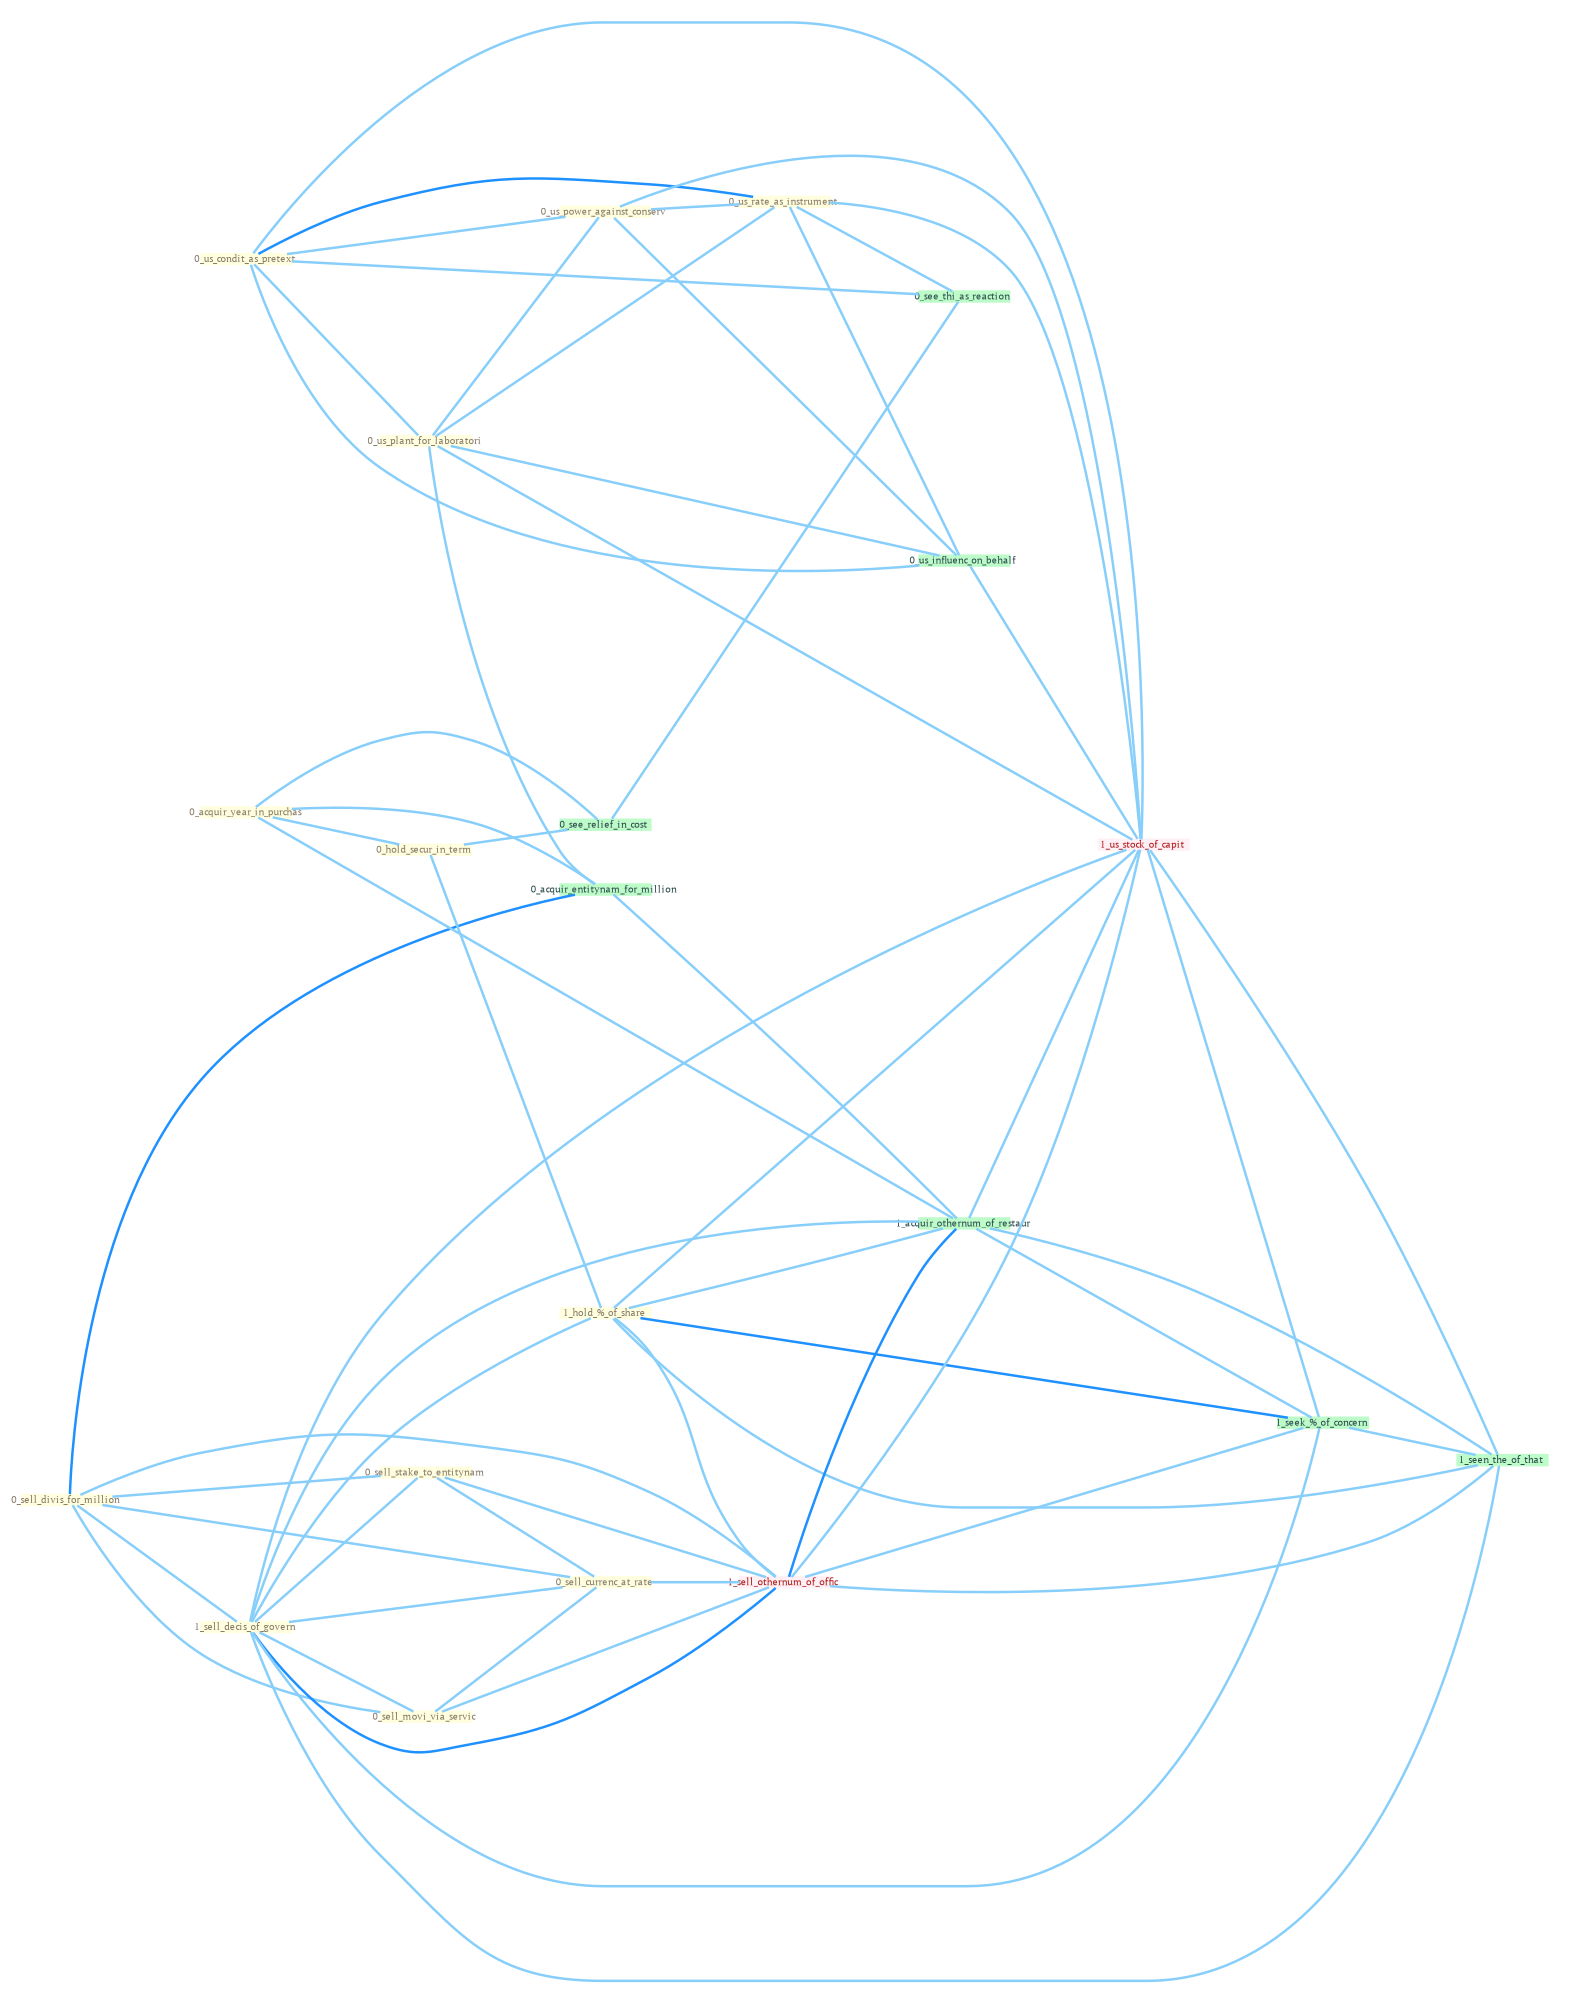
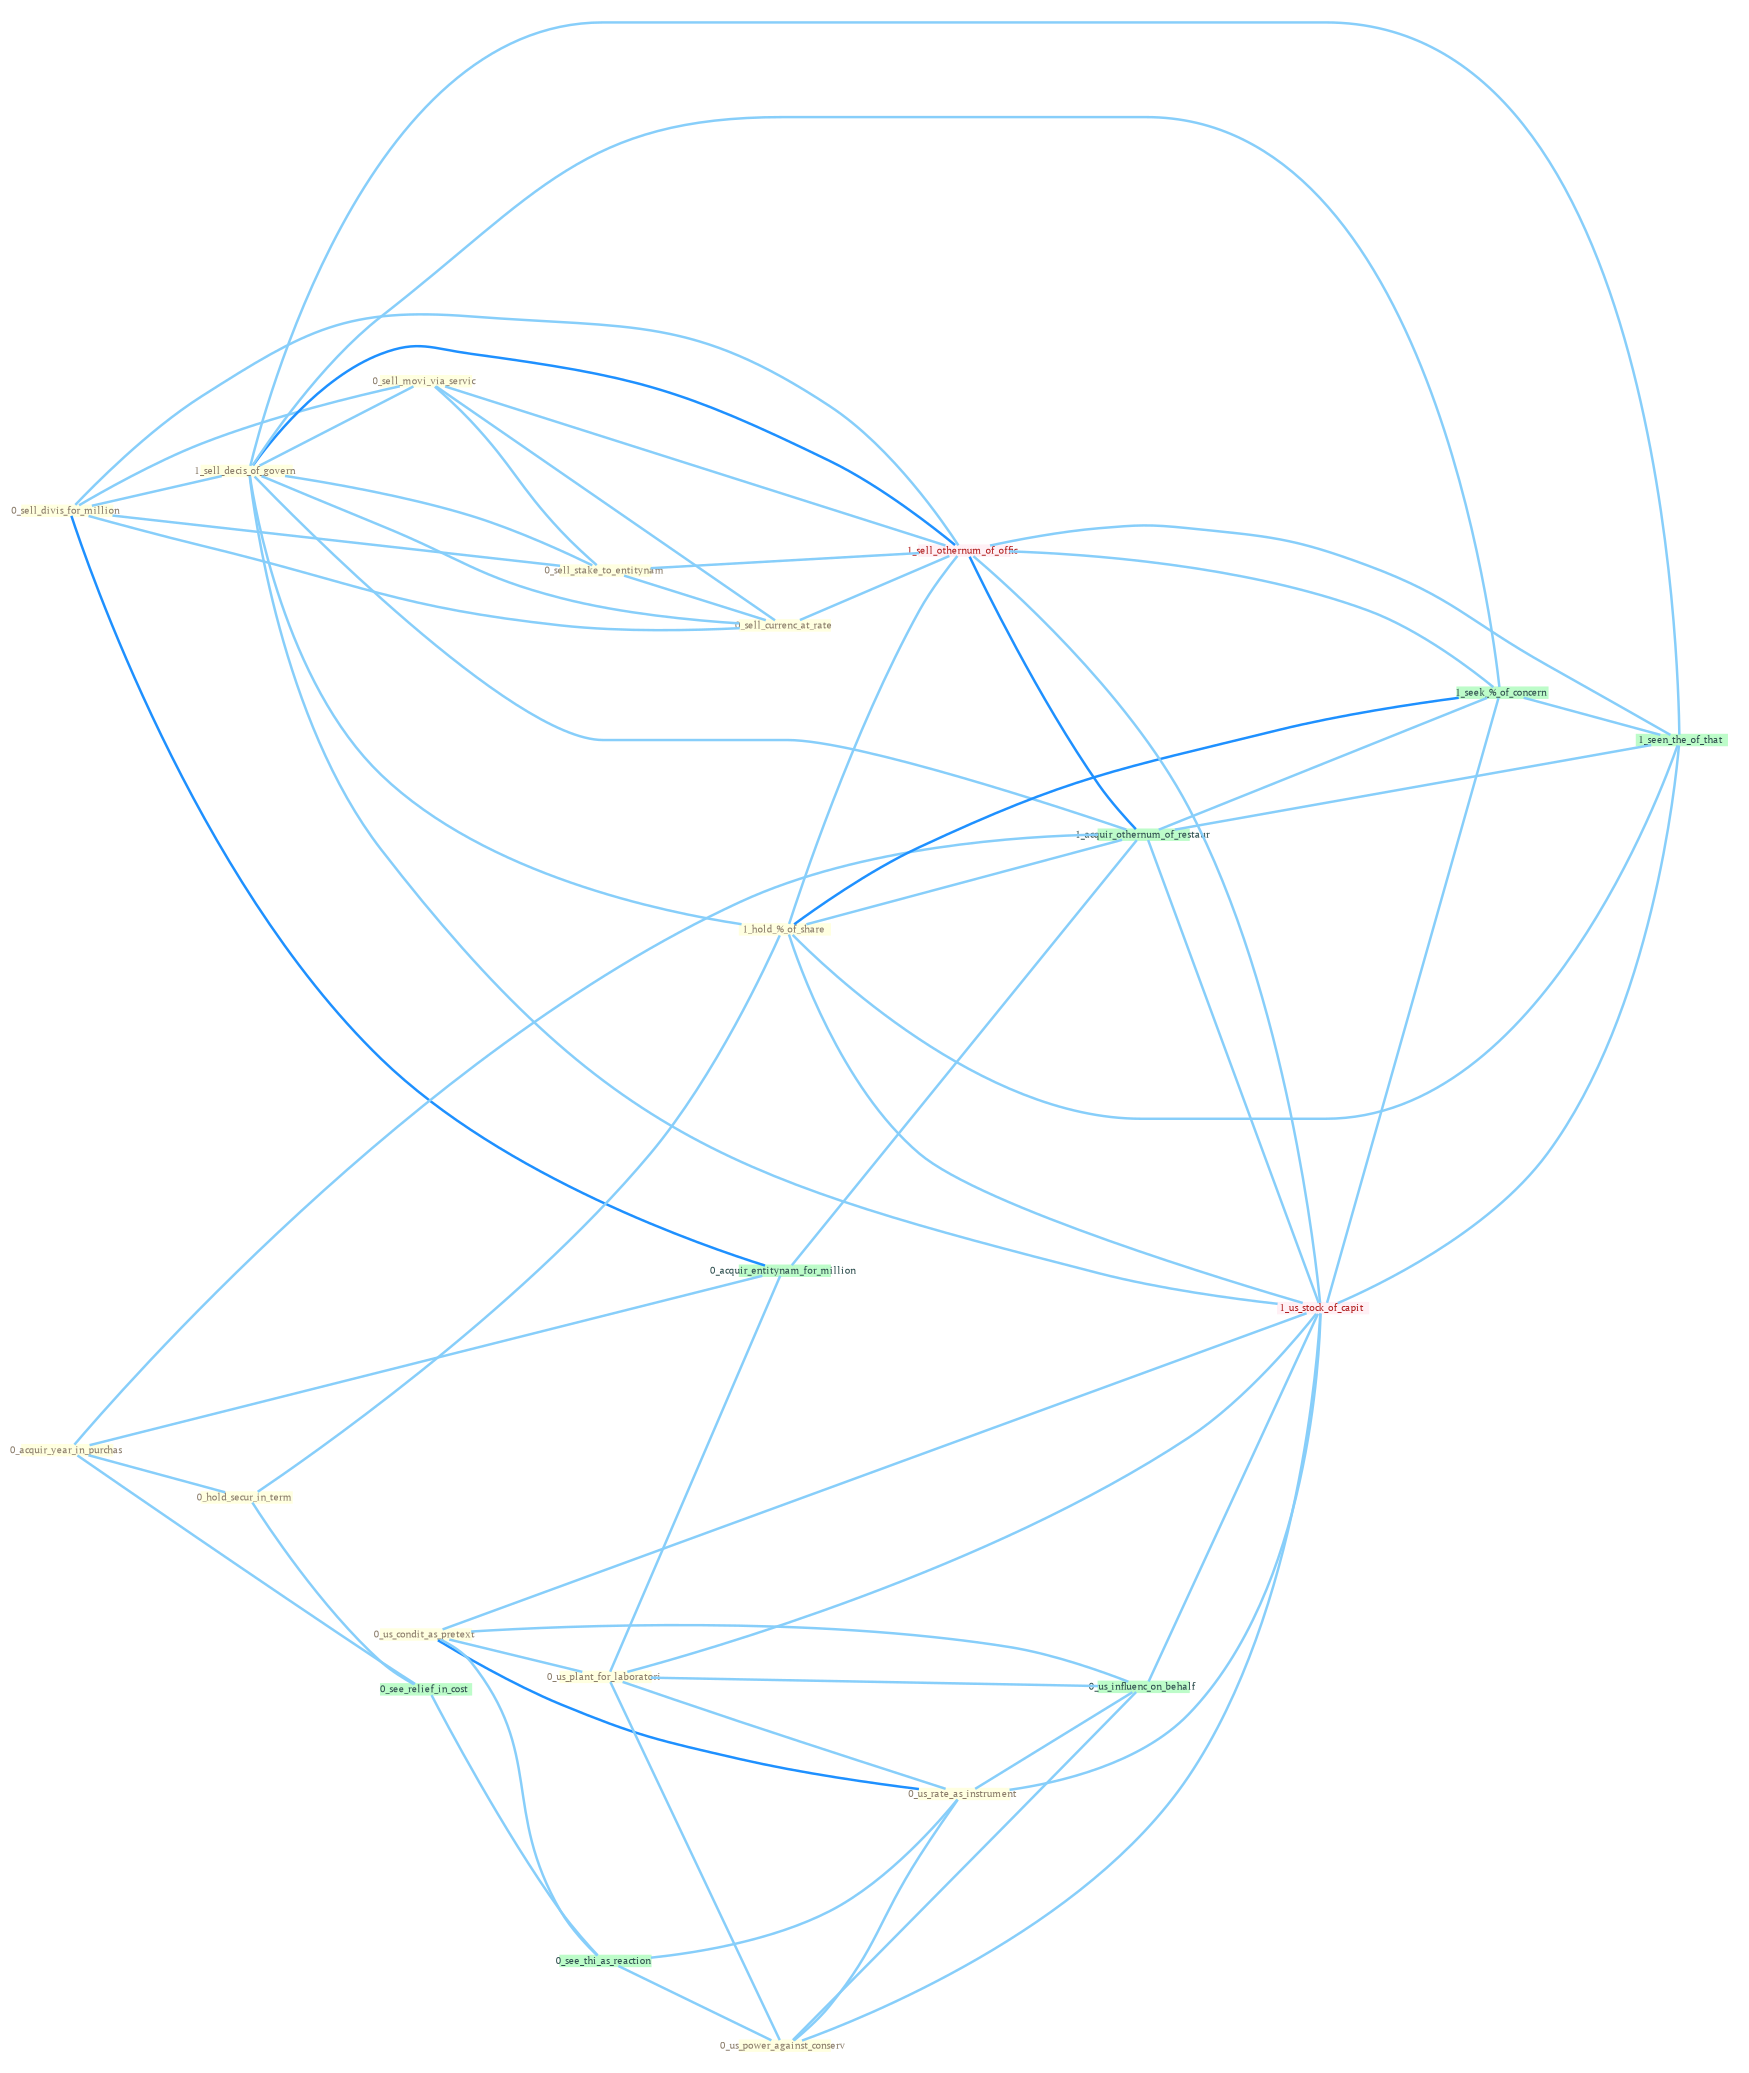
edge "0_us_power_against_conserv" -- "0_us_condit_as_pretext": now "0_us_power_against_conserv" -- "0_see_thi_as_reaction"
edge "0_sell_movi_via_servic" -- "0_sell_stake_to_entitynam": added
